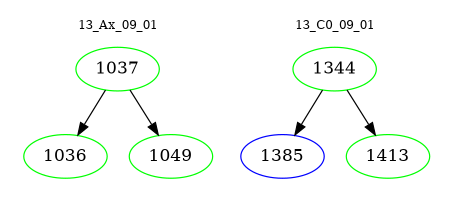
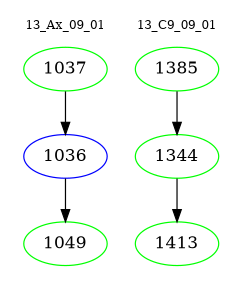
cluster "13_C0_09_01": label "13_C0_09_01" -> "13_C9_09_01"
edge "1037" -> "1049": now "1036" -> "1049"
edge "1344" -> "1385": reversed
node "1036": color green -> blue
node "1385": color blue -> green
